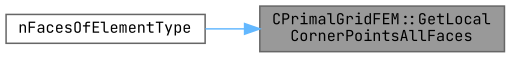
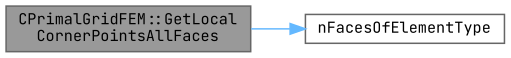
edge "nFacesOfElementType" -> "CPrimalGridFEM::GetLocal CornerPointsAllFaces": reversed
